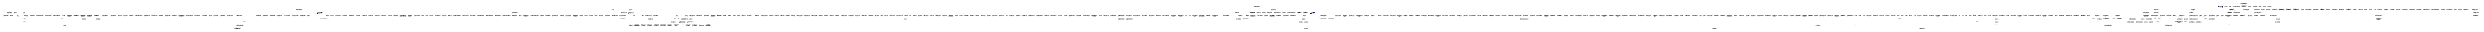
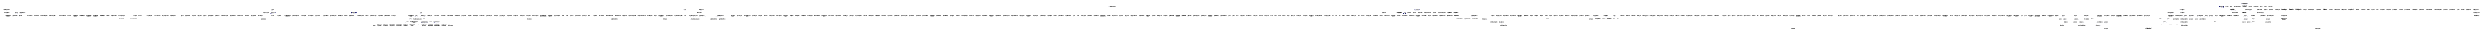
node "benchmark_merge.cpp": removed
